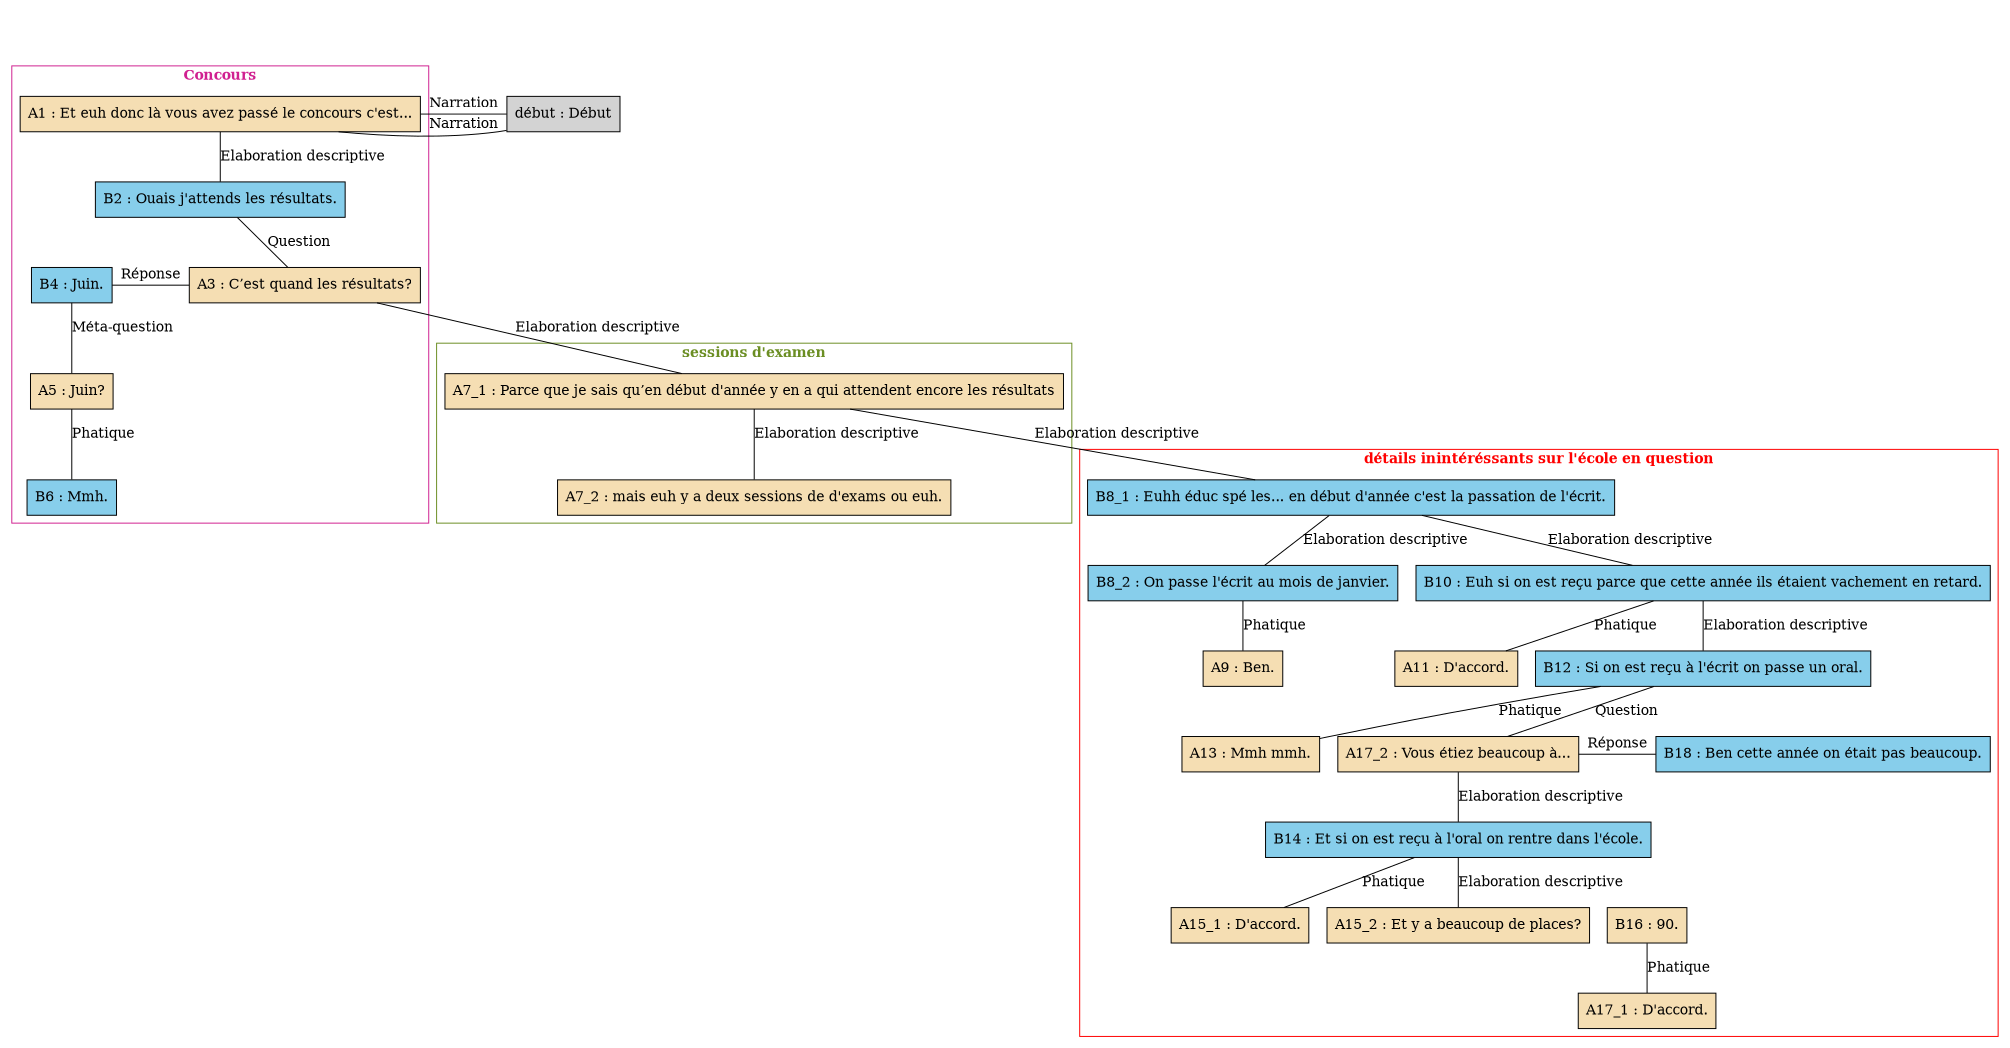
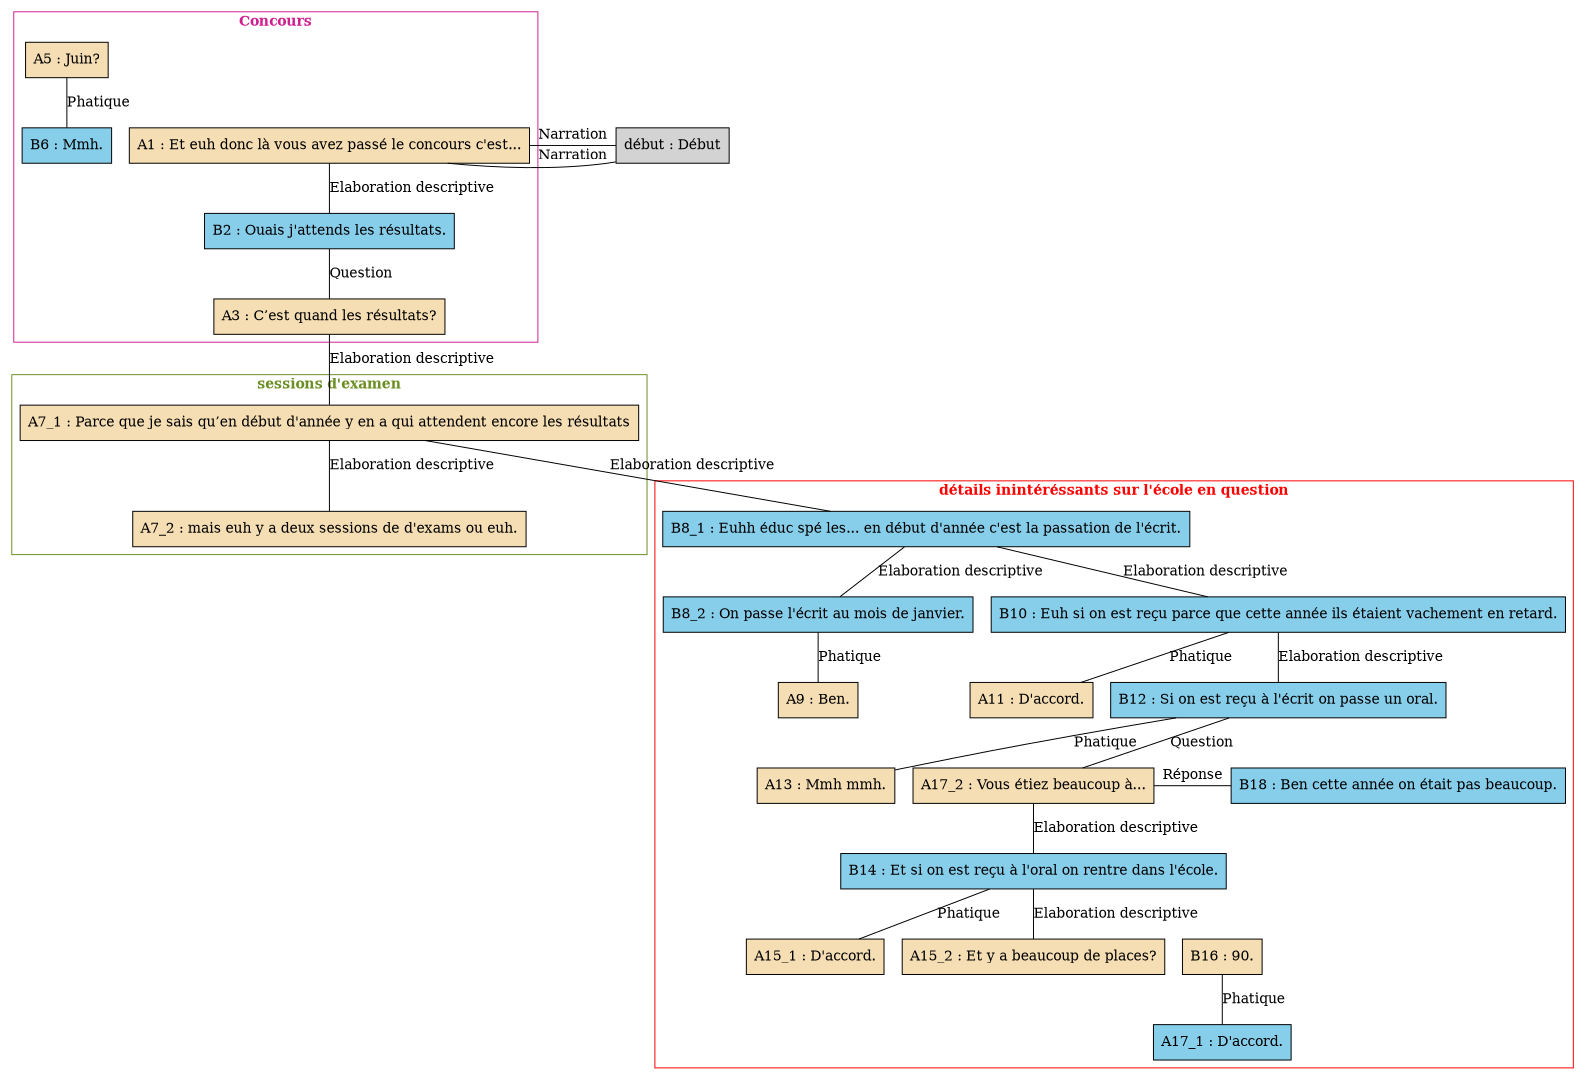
node "B4 : Juin.": removed
node "A17_1 : D'accord.": fillcolor wheat -> skyblue
